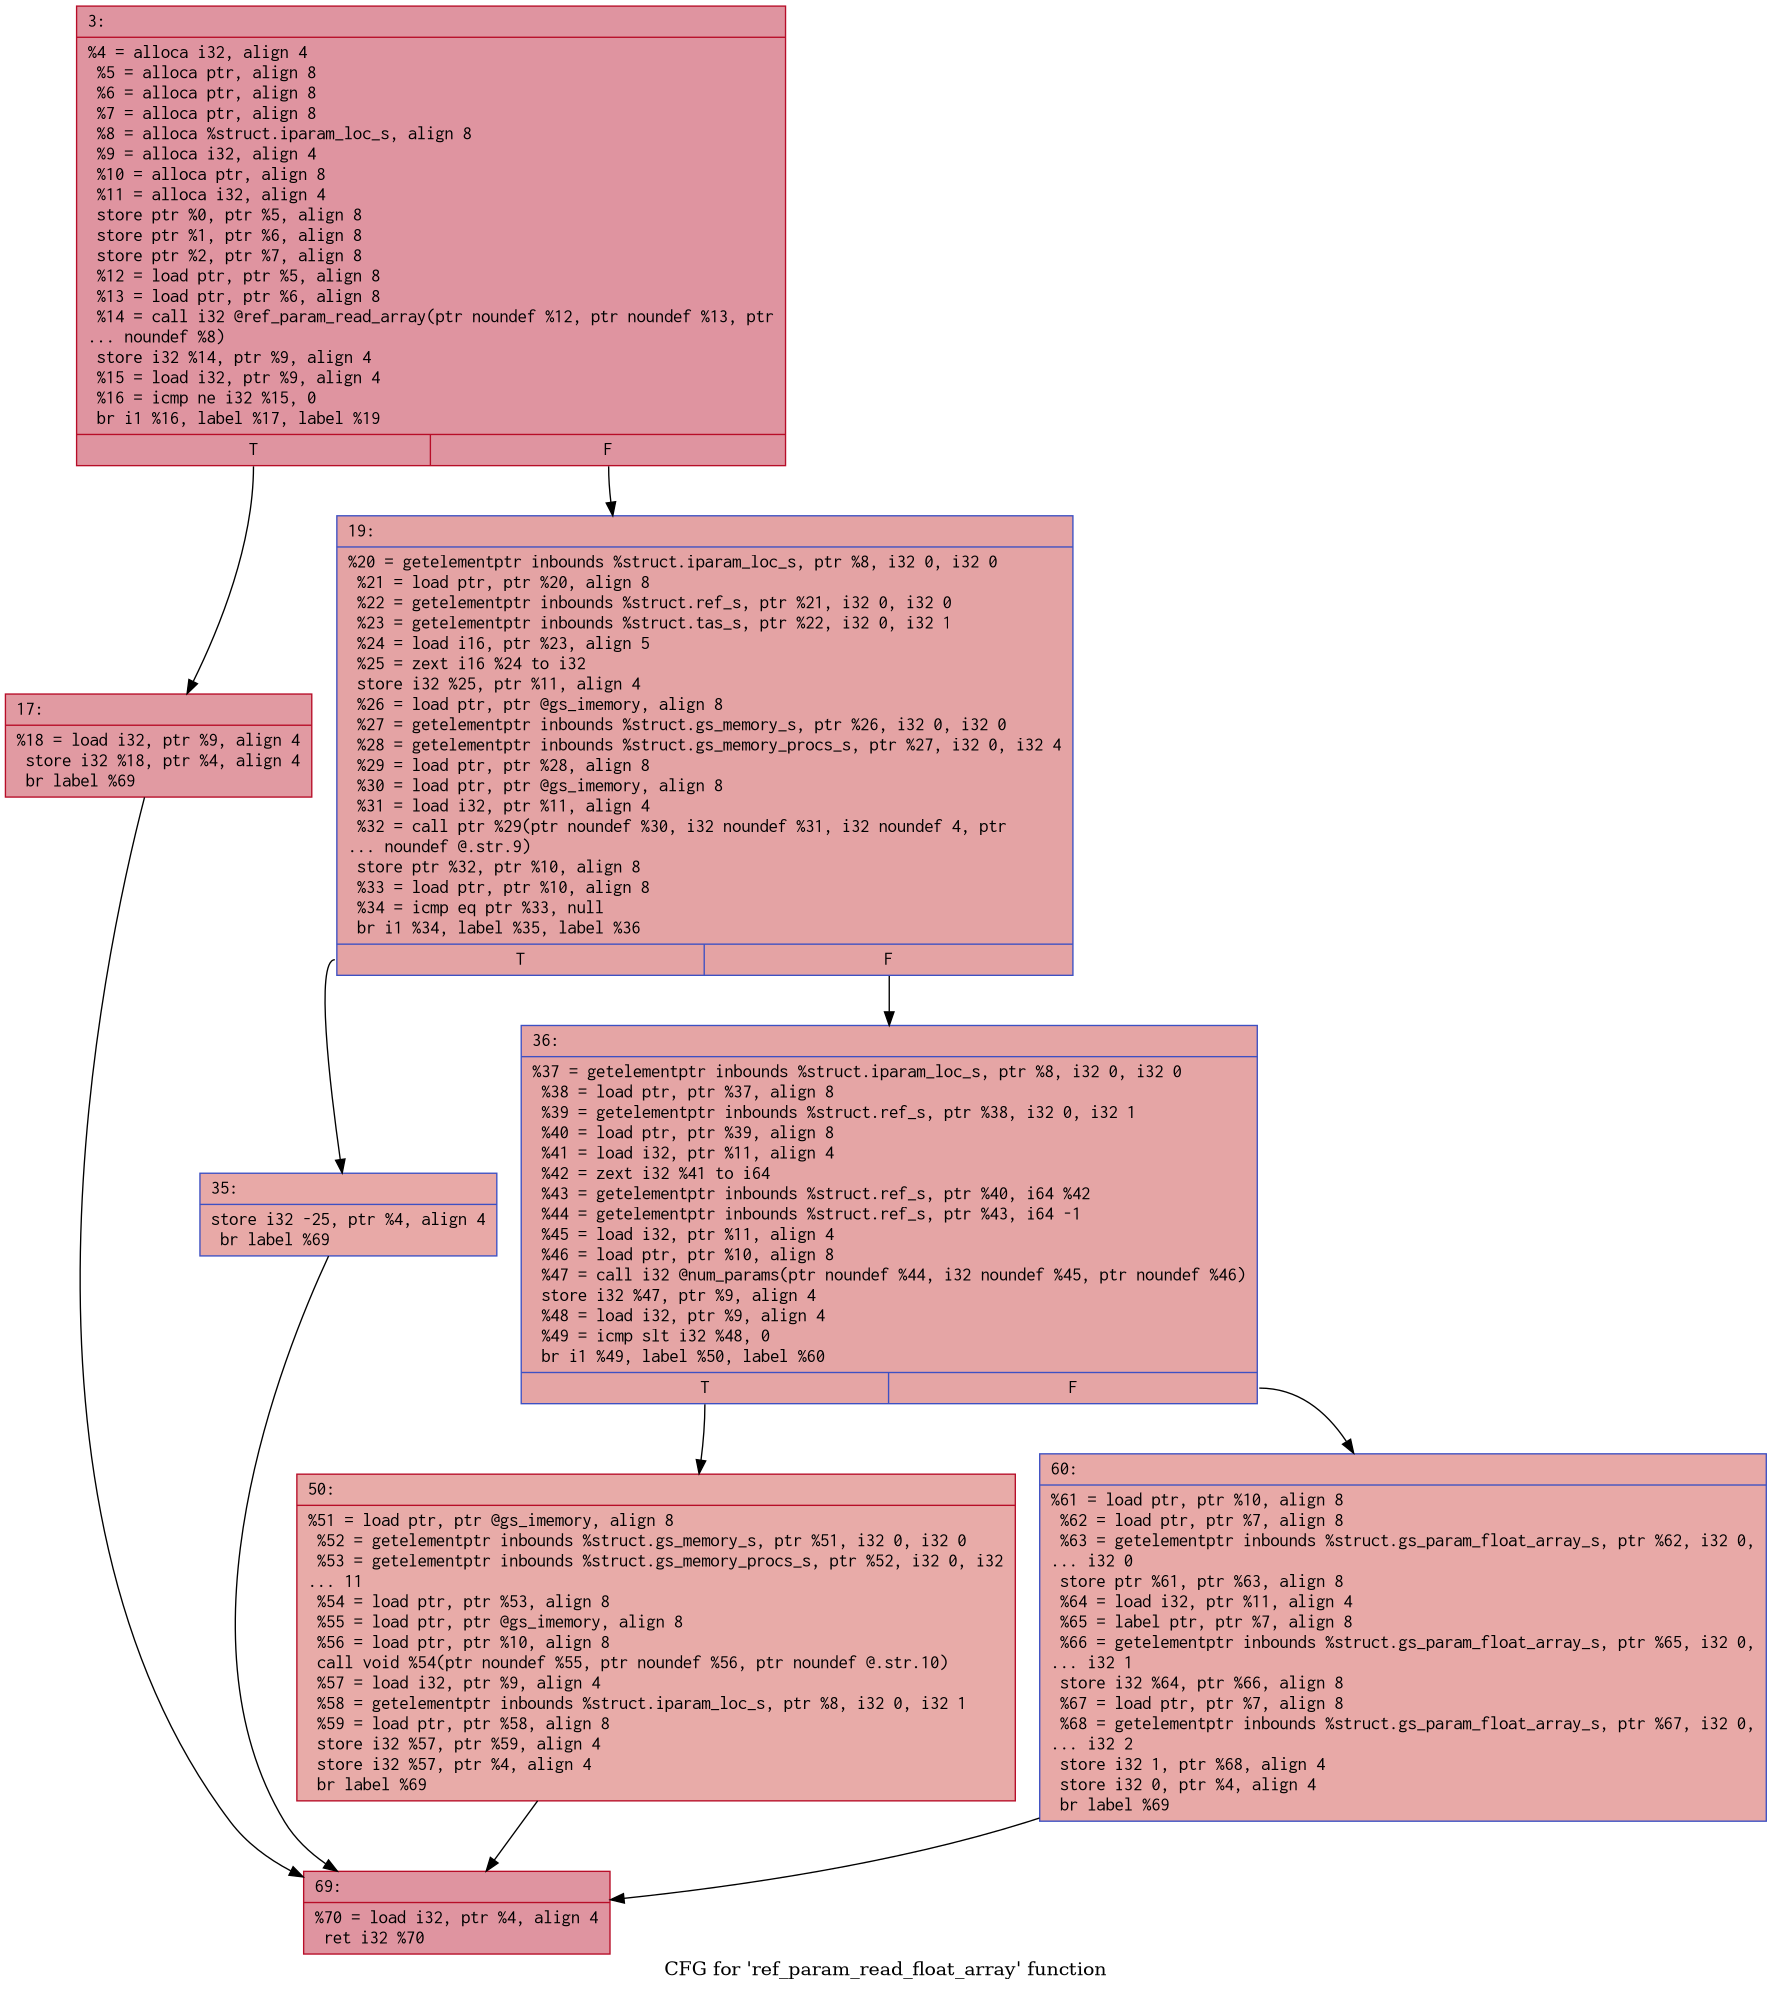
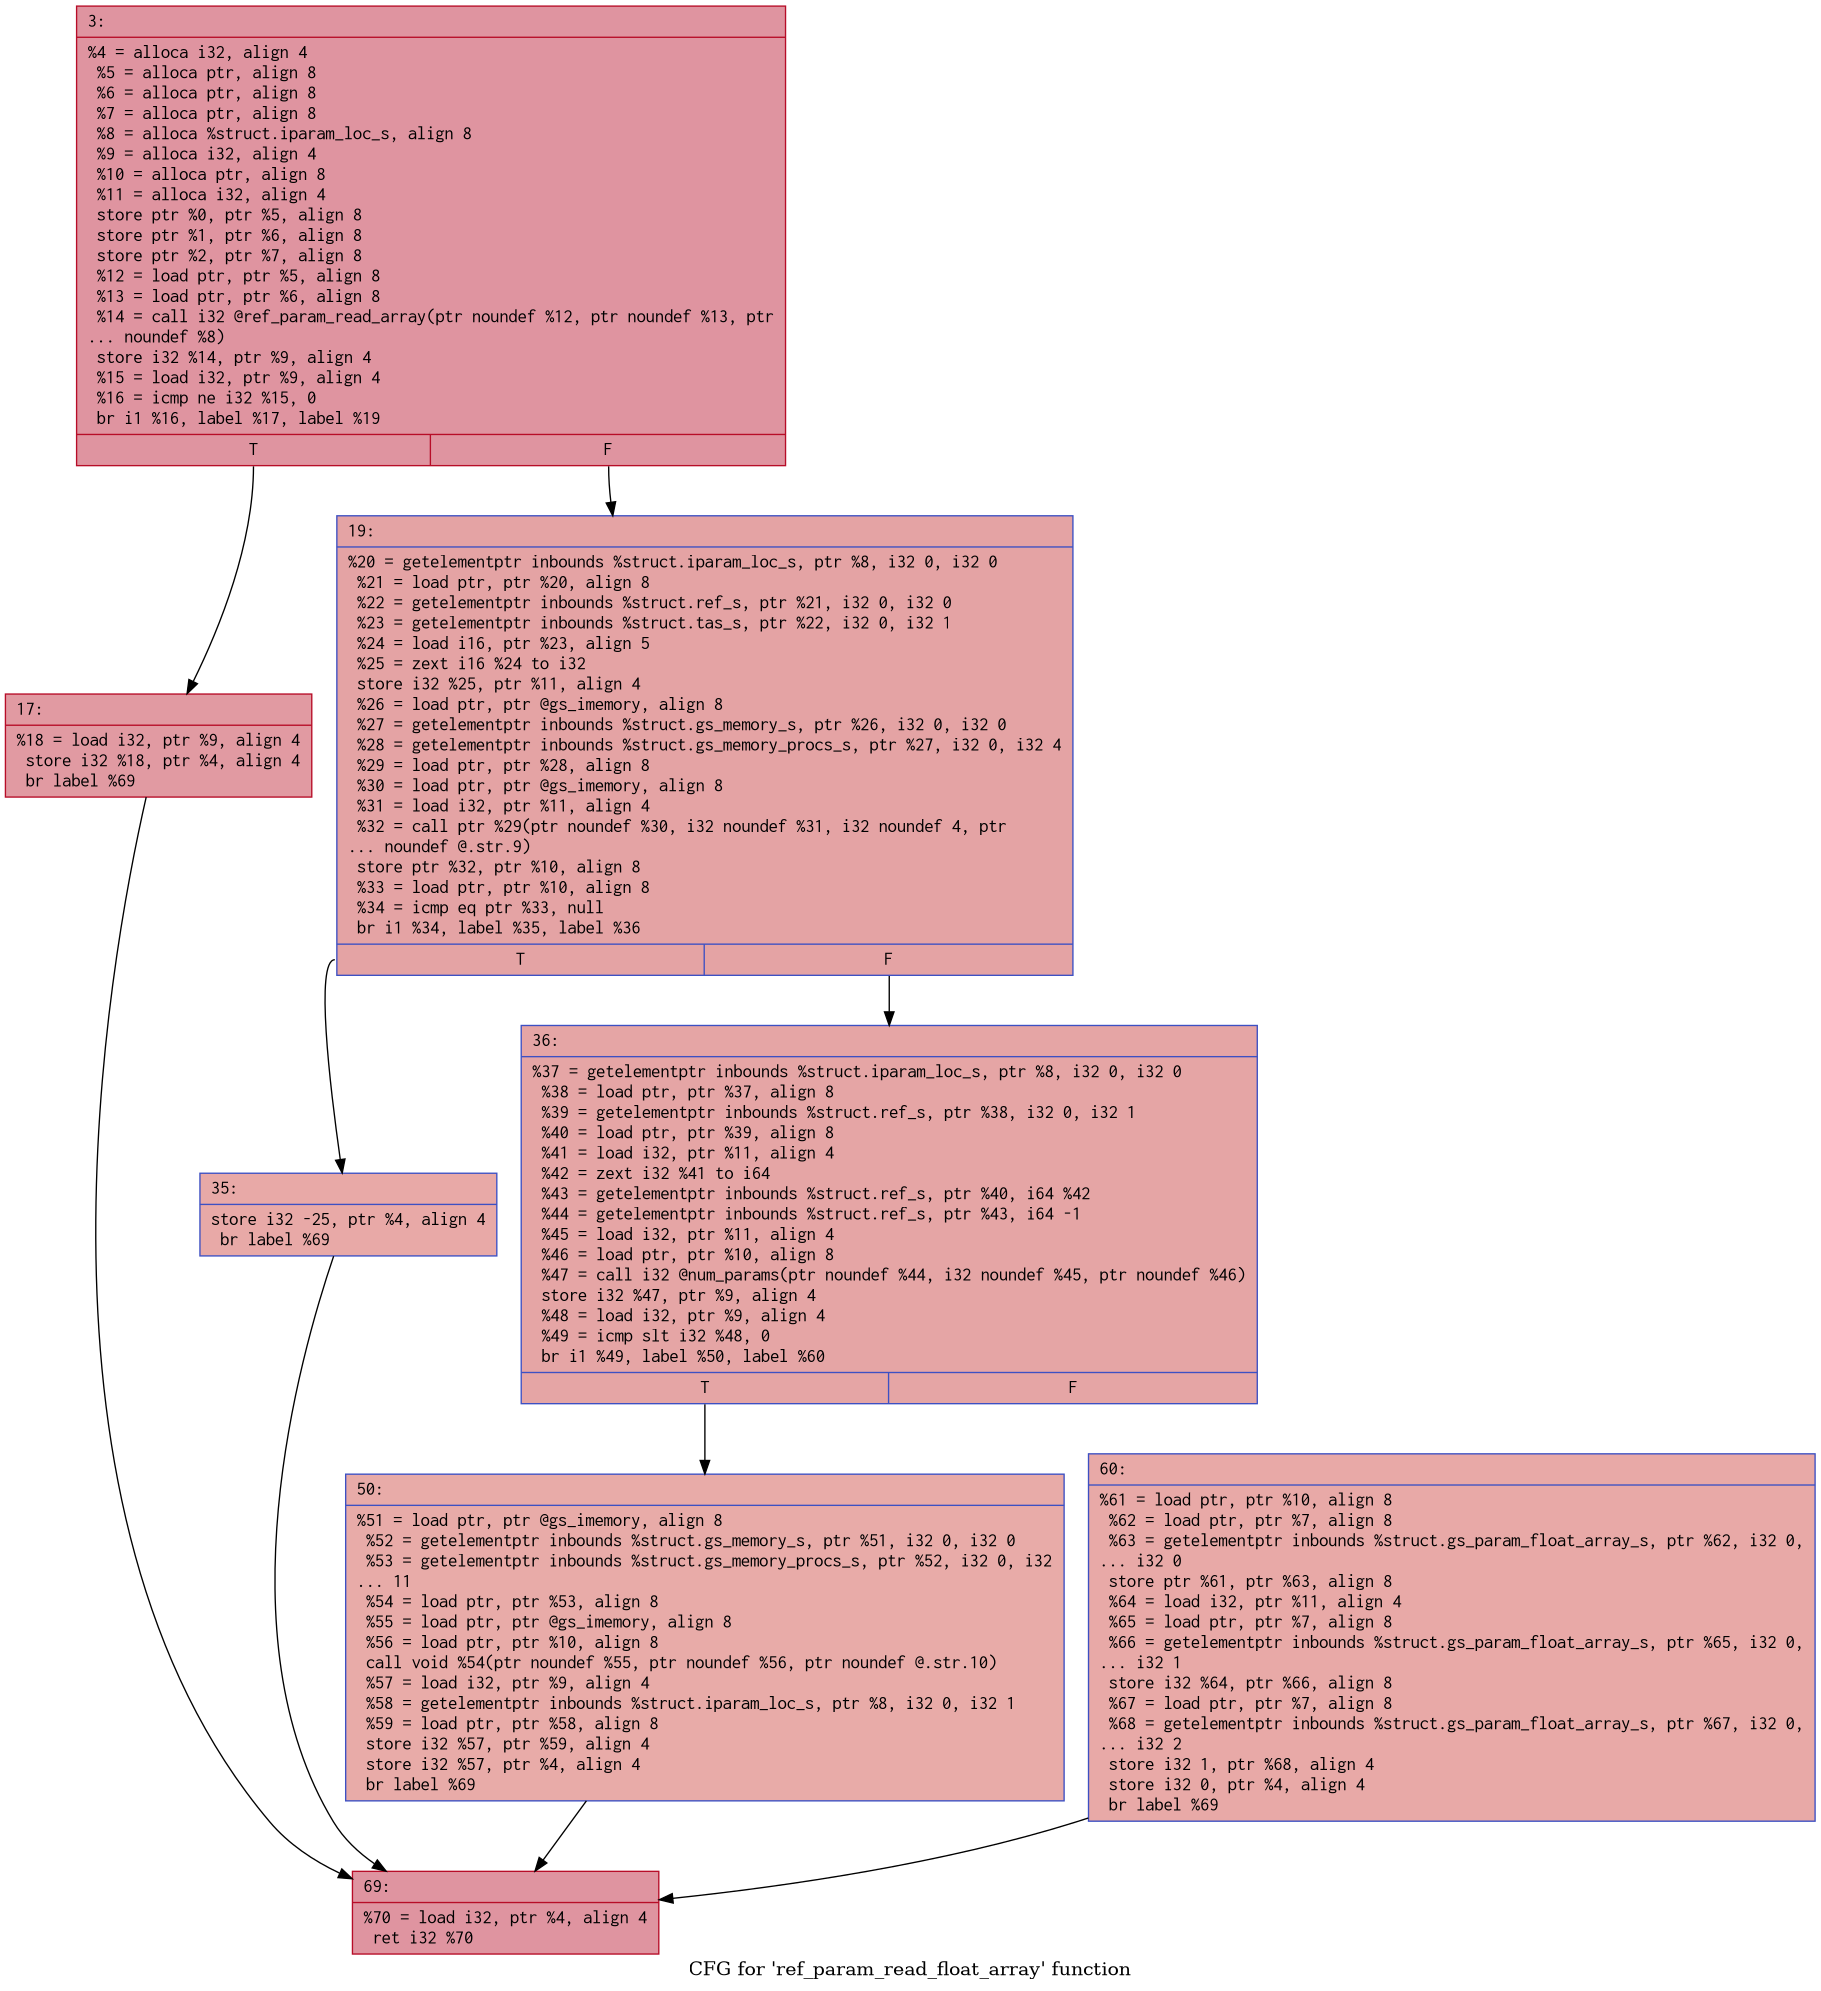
edge "36:" -> "60:": removed
node "60:": text "%65 = label ptr, ptr %7, align 8" -> "%65 = load ptr, ptr %7, align 8"
node "50:": color #b70d28ff -> #3d50c3ff
